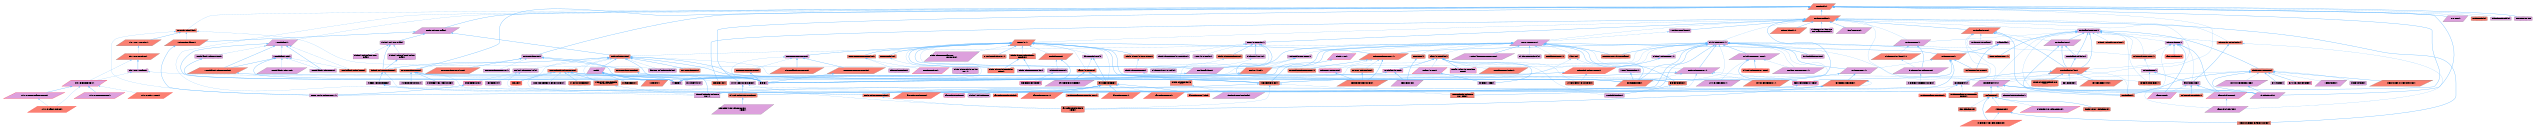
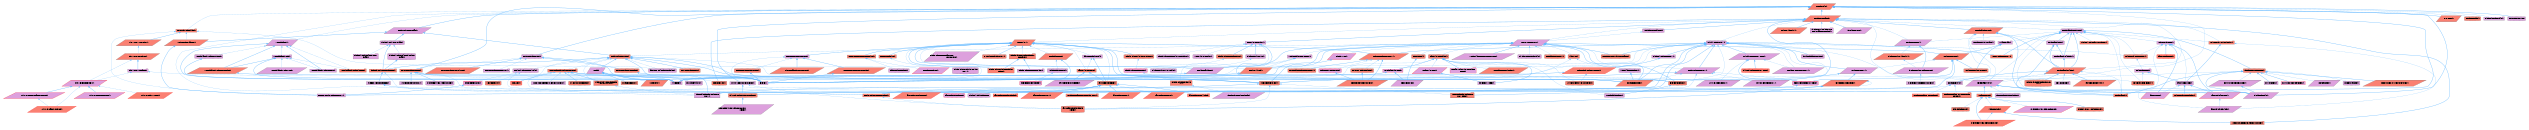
node "FXSystem.h": fillcolor plum -> salmon
node "RenderGraphPass.h": shape parallelogram -> cylinder
node "MeshCardBuild.h": fillcolor plum -> salmon
node "SplineMeshSceneProxy.h": fillcolor salmon -> plum
